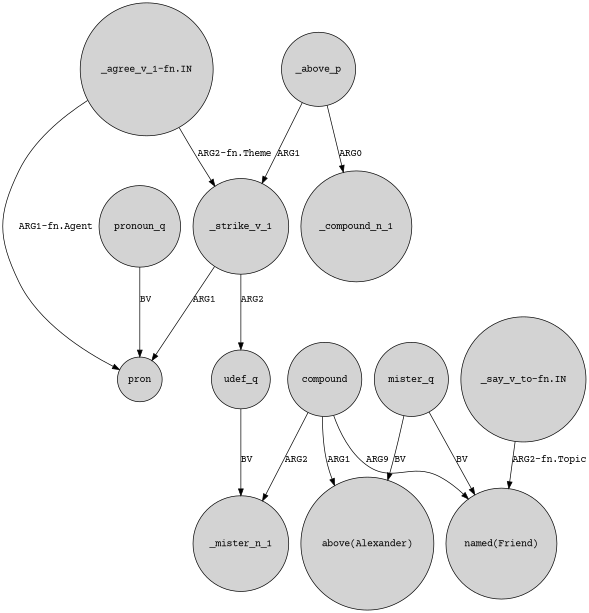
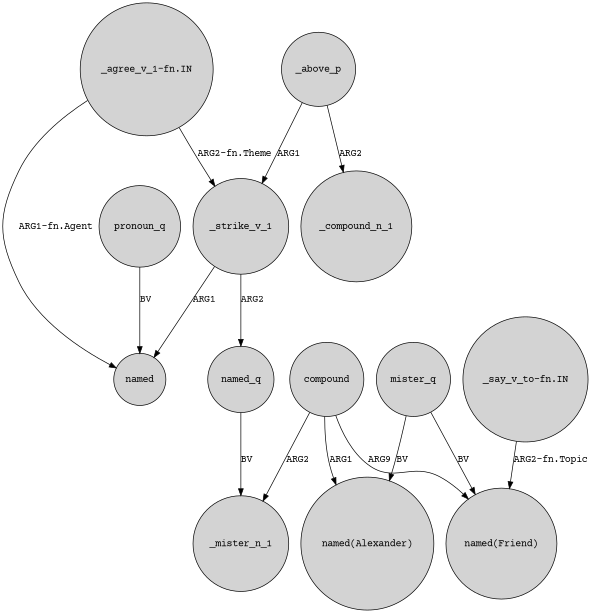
edge "_above_p" -> "_compound_n_1": label "ARG0" -> "ARG2"
node "pron": label "pron" -> "named"
node "udef_q": label "udef_q" -> "named_q"
node "above(Alexander)": label "above(Alexander)" -> "named(Alexander)"
